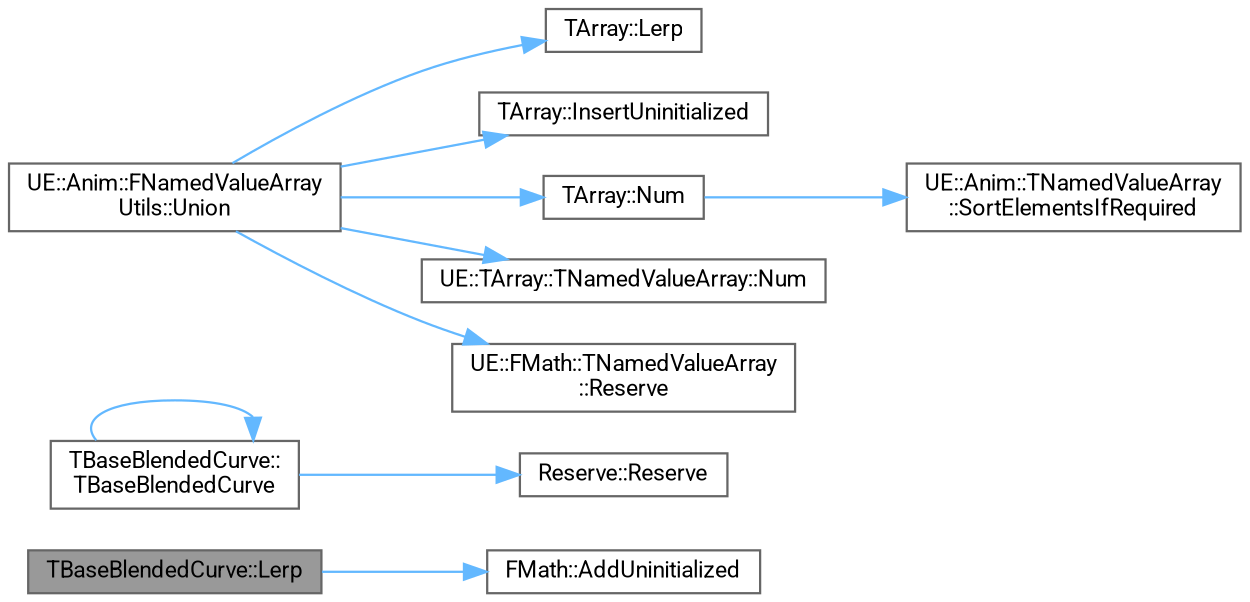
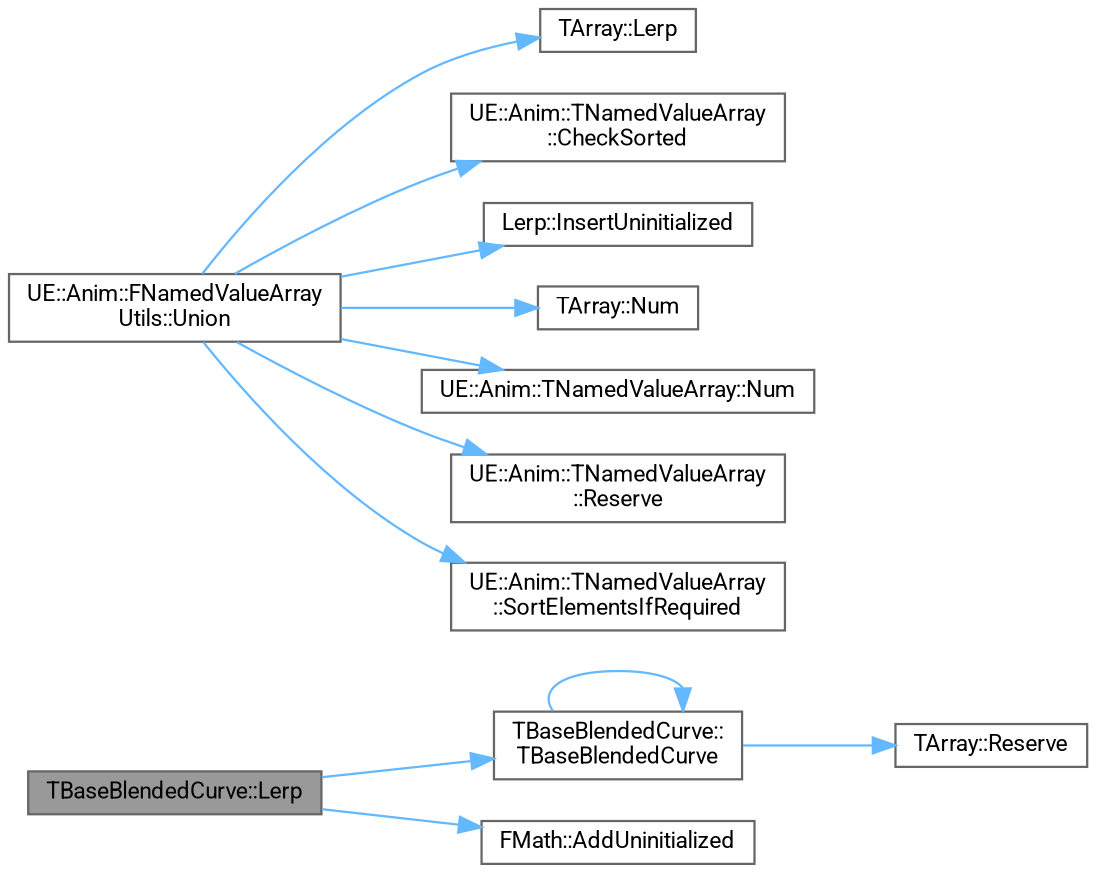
node "TArray::InsertUninitialized": label "TArray::InsertUninitialized" -> "Lerp::InsertUninitialized"
node "UE::Anim::TNamedValueArray ::CheckSorted": added
edge "TArray::Num" -> "UE::Anim::TNamedValueArray ::SortElementsIfRequired": now "UE::Anim::FNamedValueArray Utils::Union" -> "UE::Anim::TNamedValueArray ::SortElementsIfRequired"
node "UE::TArray::TNamedValueArray::Num": label "UE::TArray::TNamedValueArray::Num" -> "UE::Anim::TNamedValueArray::Num"
node "UE::FMath::TNamedValueArray ::Reserve": label "UE::FMath::TNamedValueArray ::Reserve" -> "UE::Anim::TNamedValueArray ::Reserve"
node "Reserve::Reserve": label "Reserve::Reserve" -> "TArray::Reserve"
edge "TBaseBlendedCurve::Lerp" -> "TBaseBlendedCurve:: TBaseBlendedCurve": added
